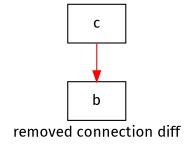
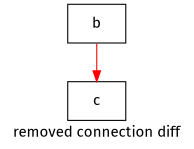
edge "c" -> "b": reversed
